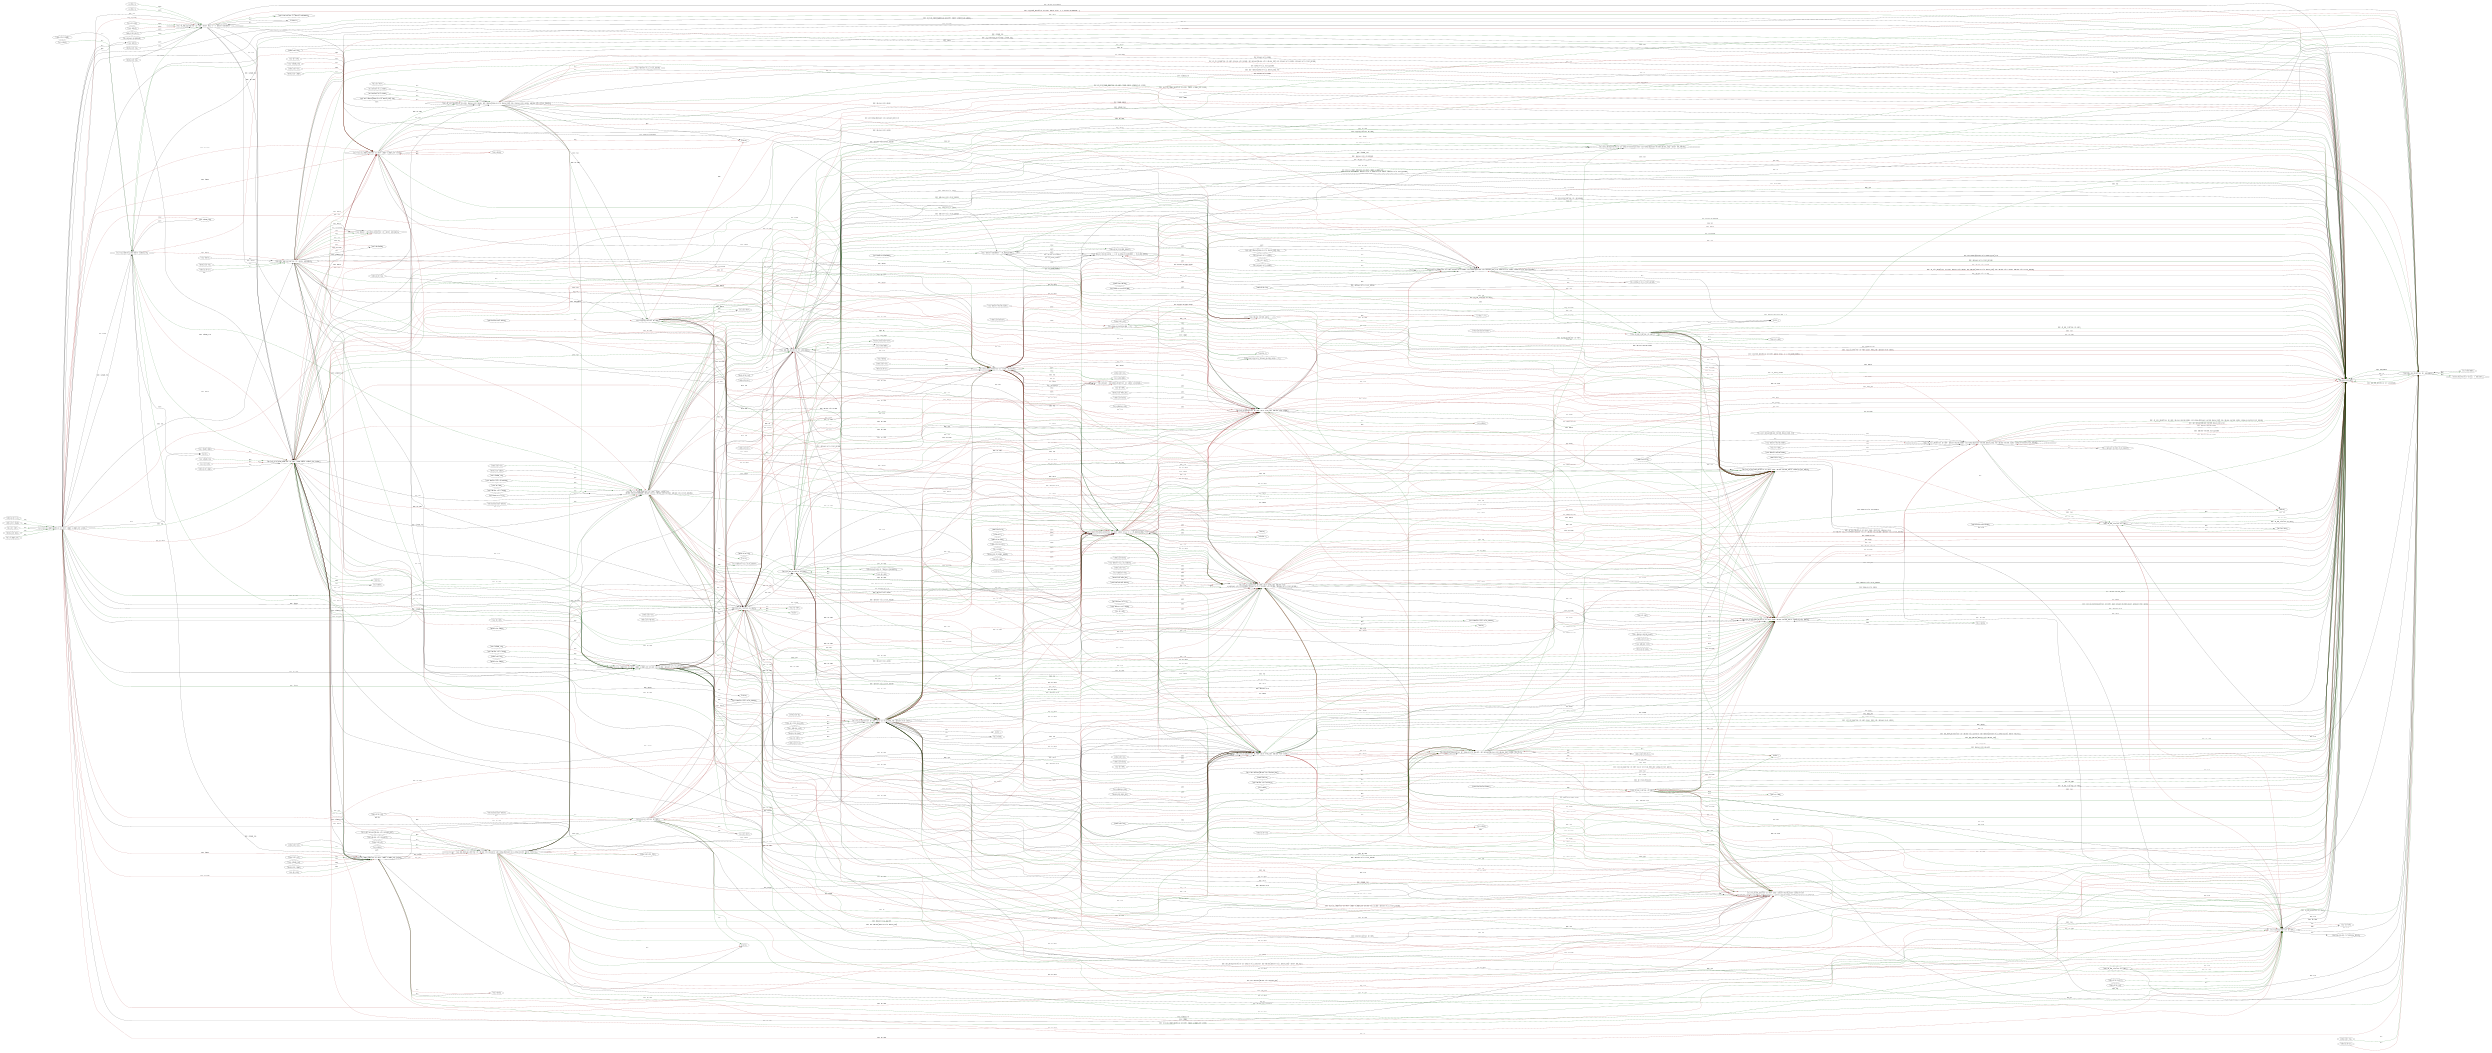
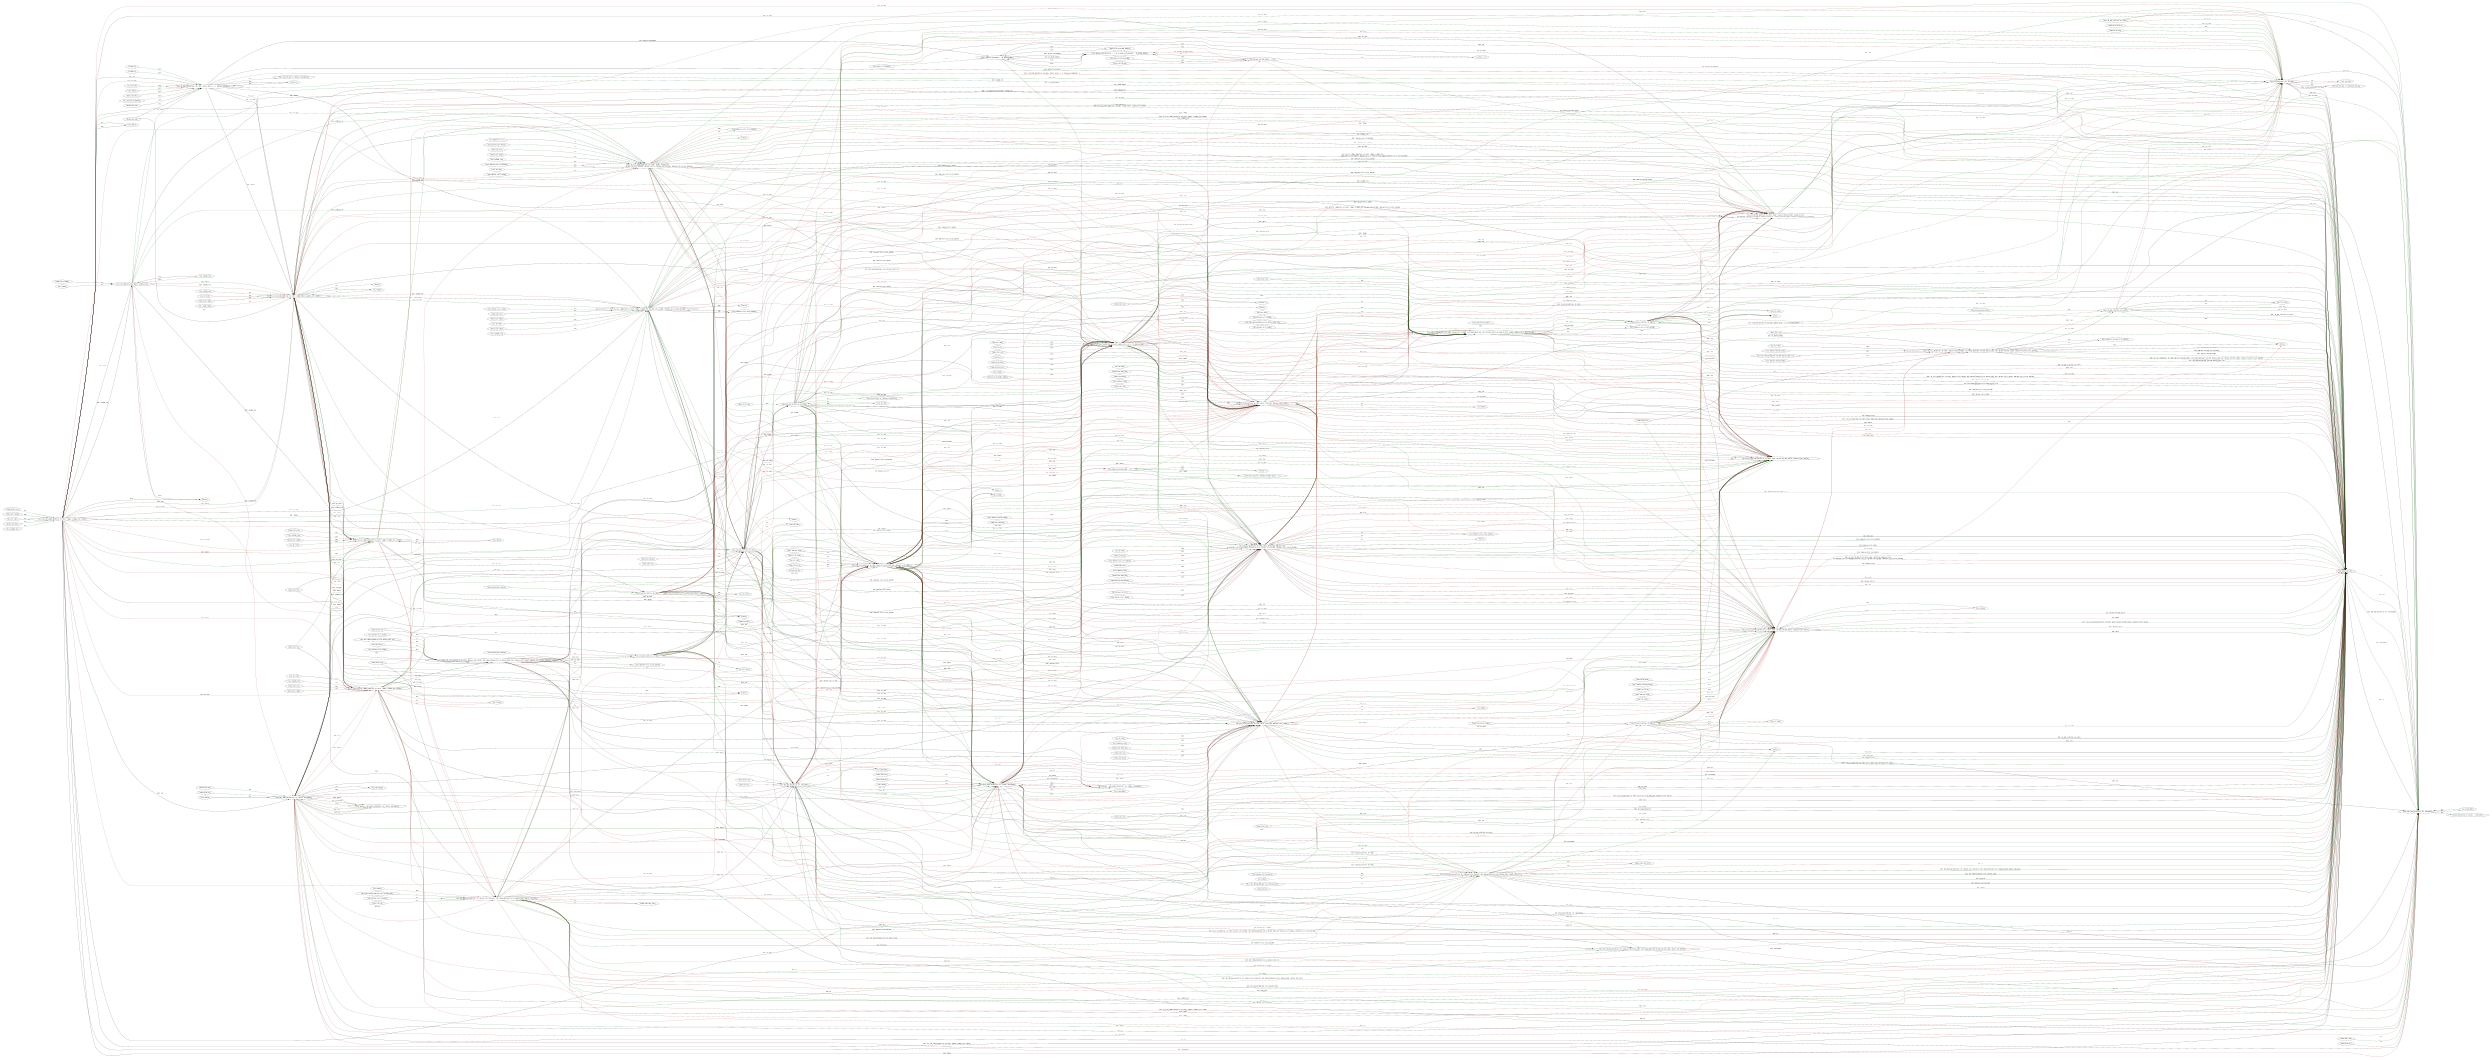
node "(ControlStructure,else)": removed
node "(Call,pr->clip_even_odd)": removed
